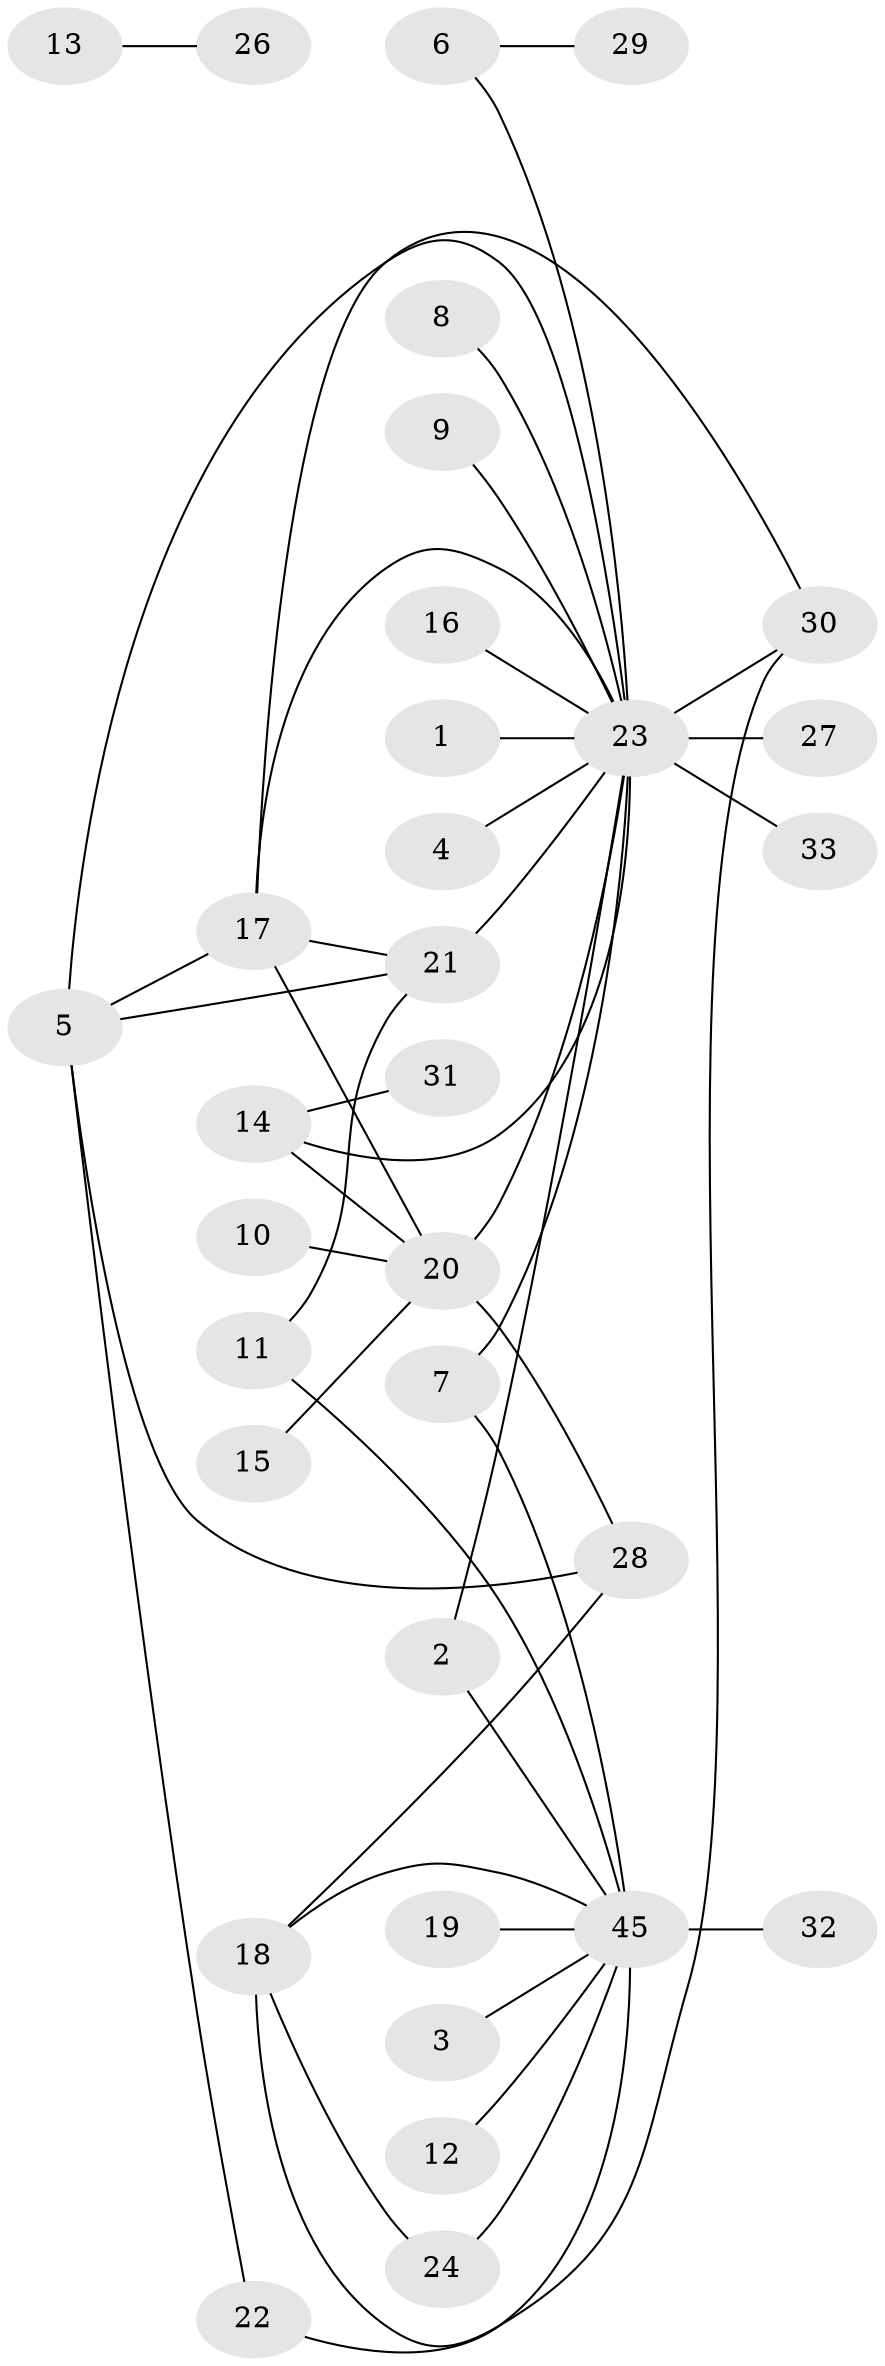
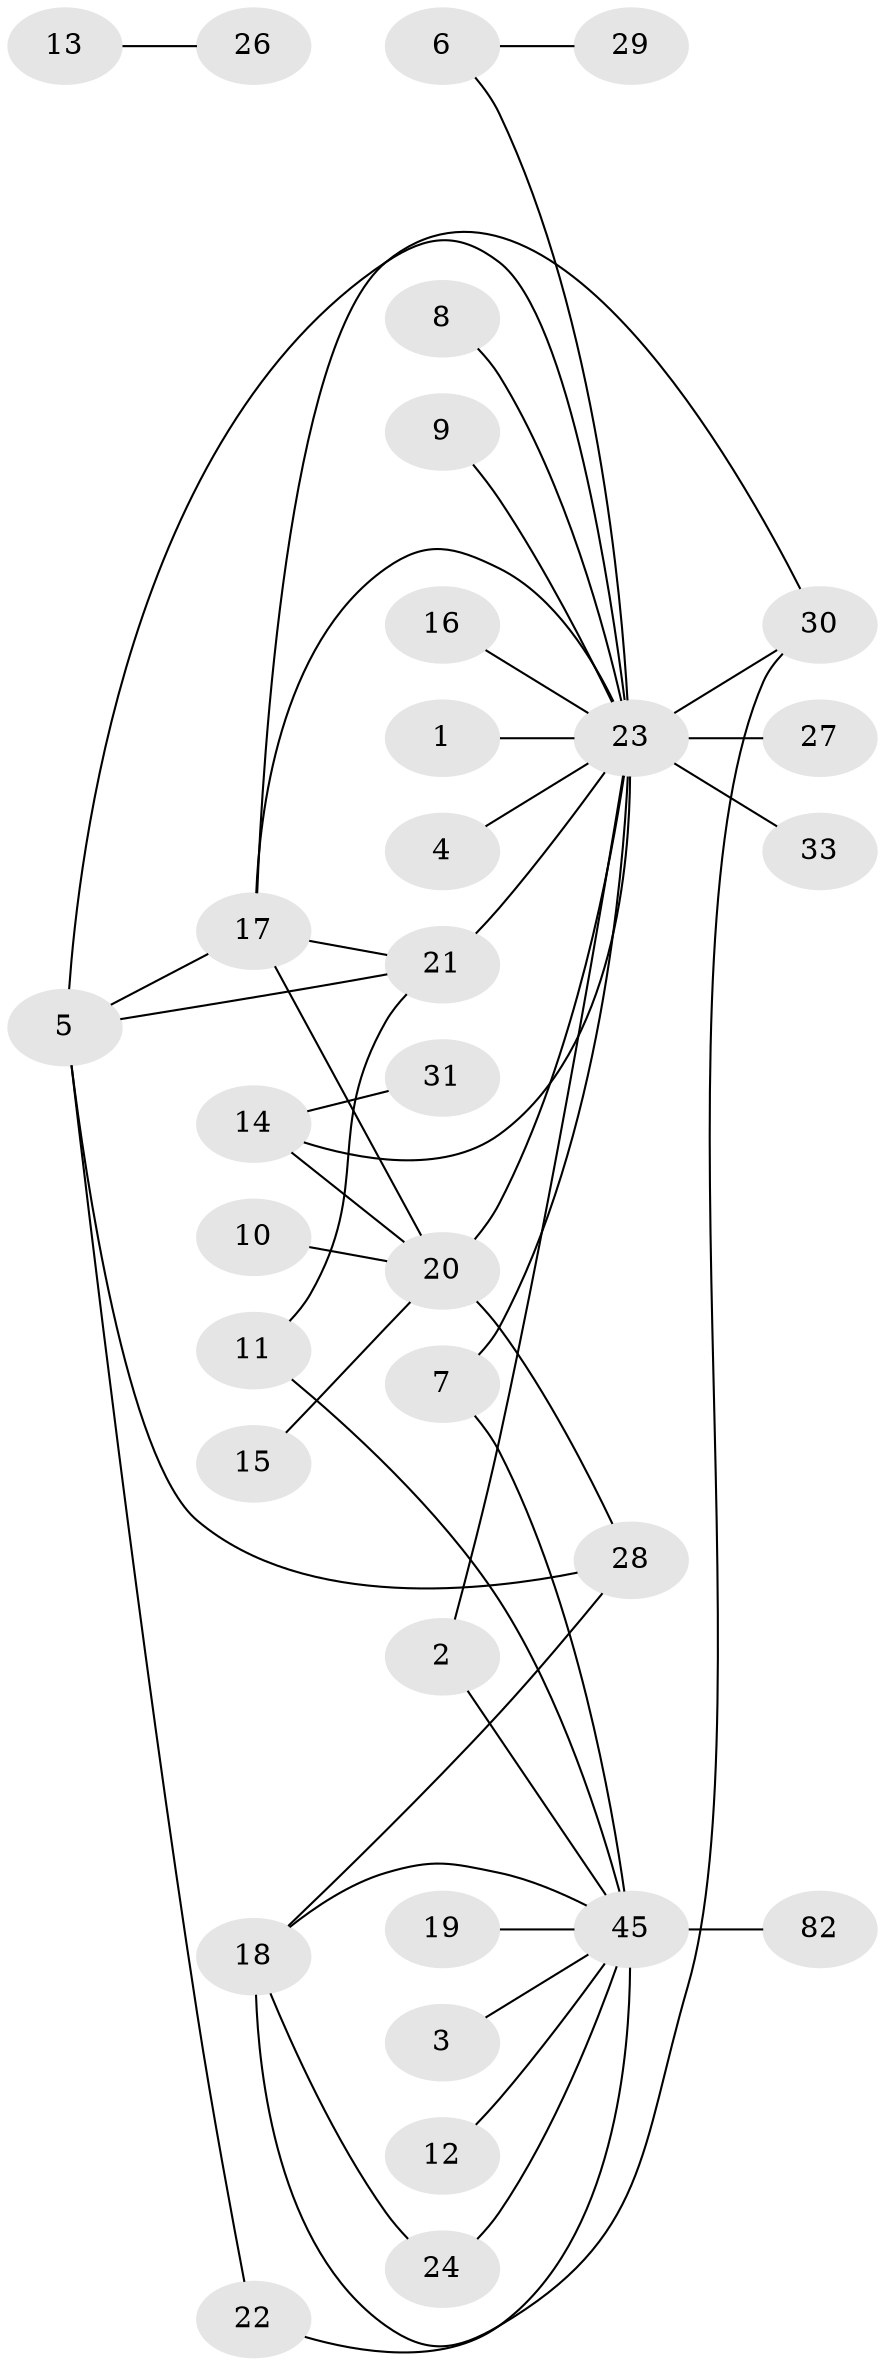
node "32": label "32" -> "82"
